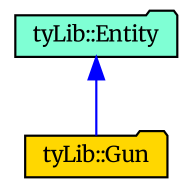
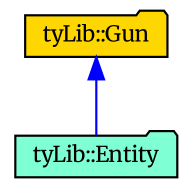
edge "tyLib::Gun" -> "tyLib::Entity": reversed
